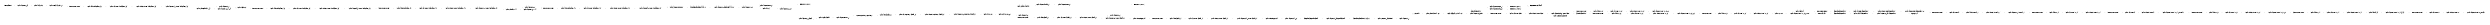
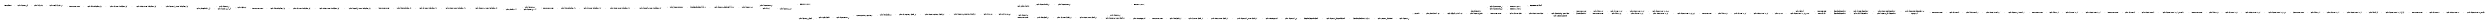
node "(UNKNOWN,_BYTE *,_METHOD *)": label "(UNKNOWN,_BYTE *,_METHOD *)" -> "(UNKNOWN,_BYTE *,_BYTE *)"
